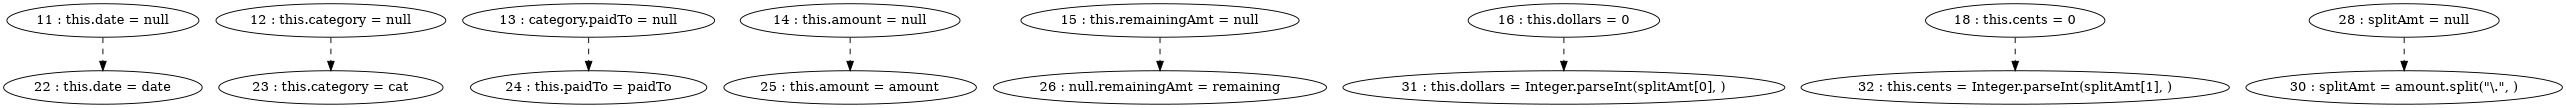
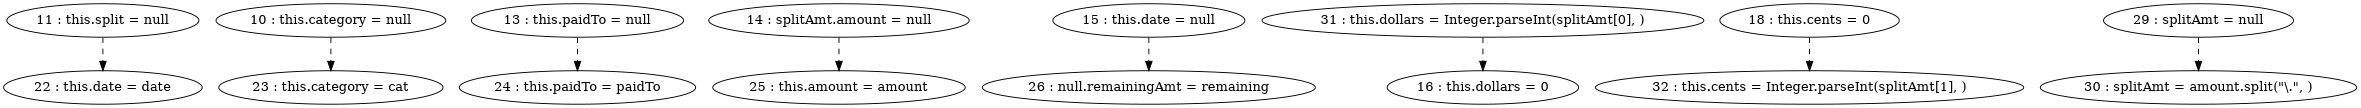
node "11 : this.date = null": label "11 : this.date = null" -> "11 : this.split = null"
node "12 : this.category = null": label "12 : this.category = null" -> "10 : this.category = null"
node "13 : category.paidTo = null": label "13 : category.paidTo = null" -> "13 : this.paidTo = null"
node "14 : this.amount = null": label "14 : this.amount = null" -> "14 : splitAmt.amount = null"
node "15 : this.remainingAmt = null": label "15 : this.remainingAmt = null" -> "15 : this.date = null"
node "28 : splitAmt = null": label "28 : splitAmt = null" -> "29 : splitAmt = null"
edge "16 : this.dollars = 0" -> "31 : this.dollars = Integer.parseInt(splitAmt[0], )": reversed
